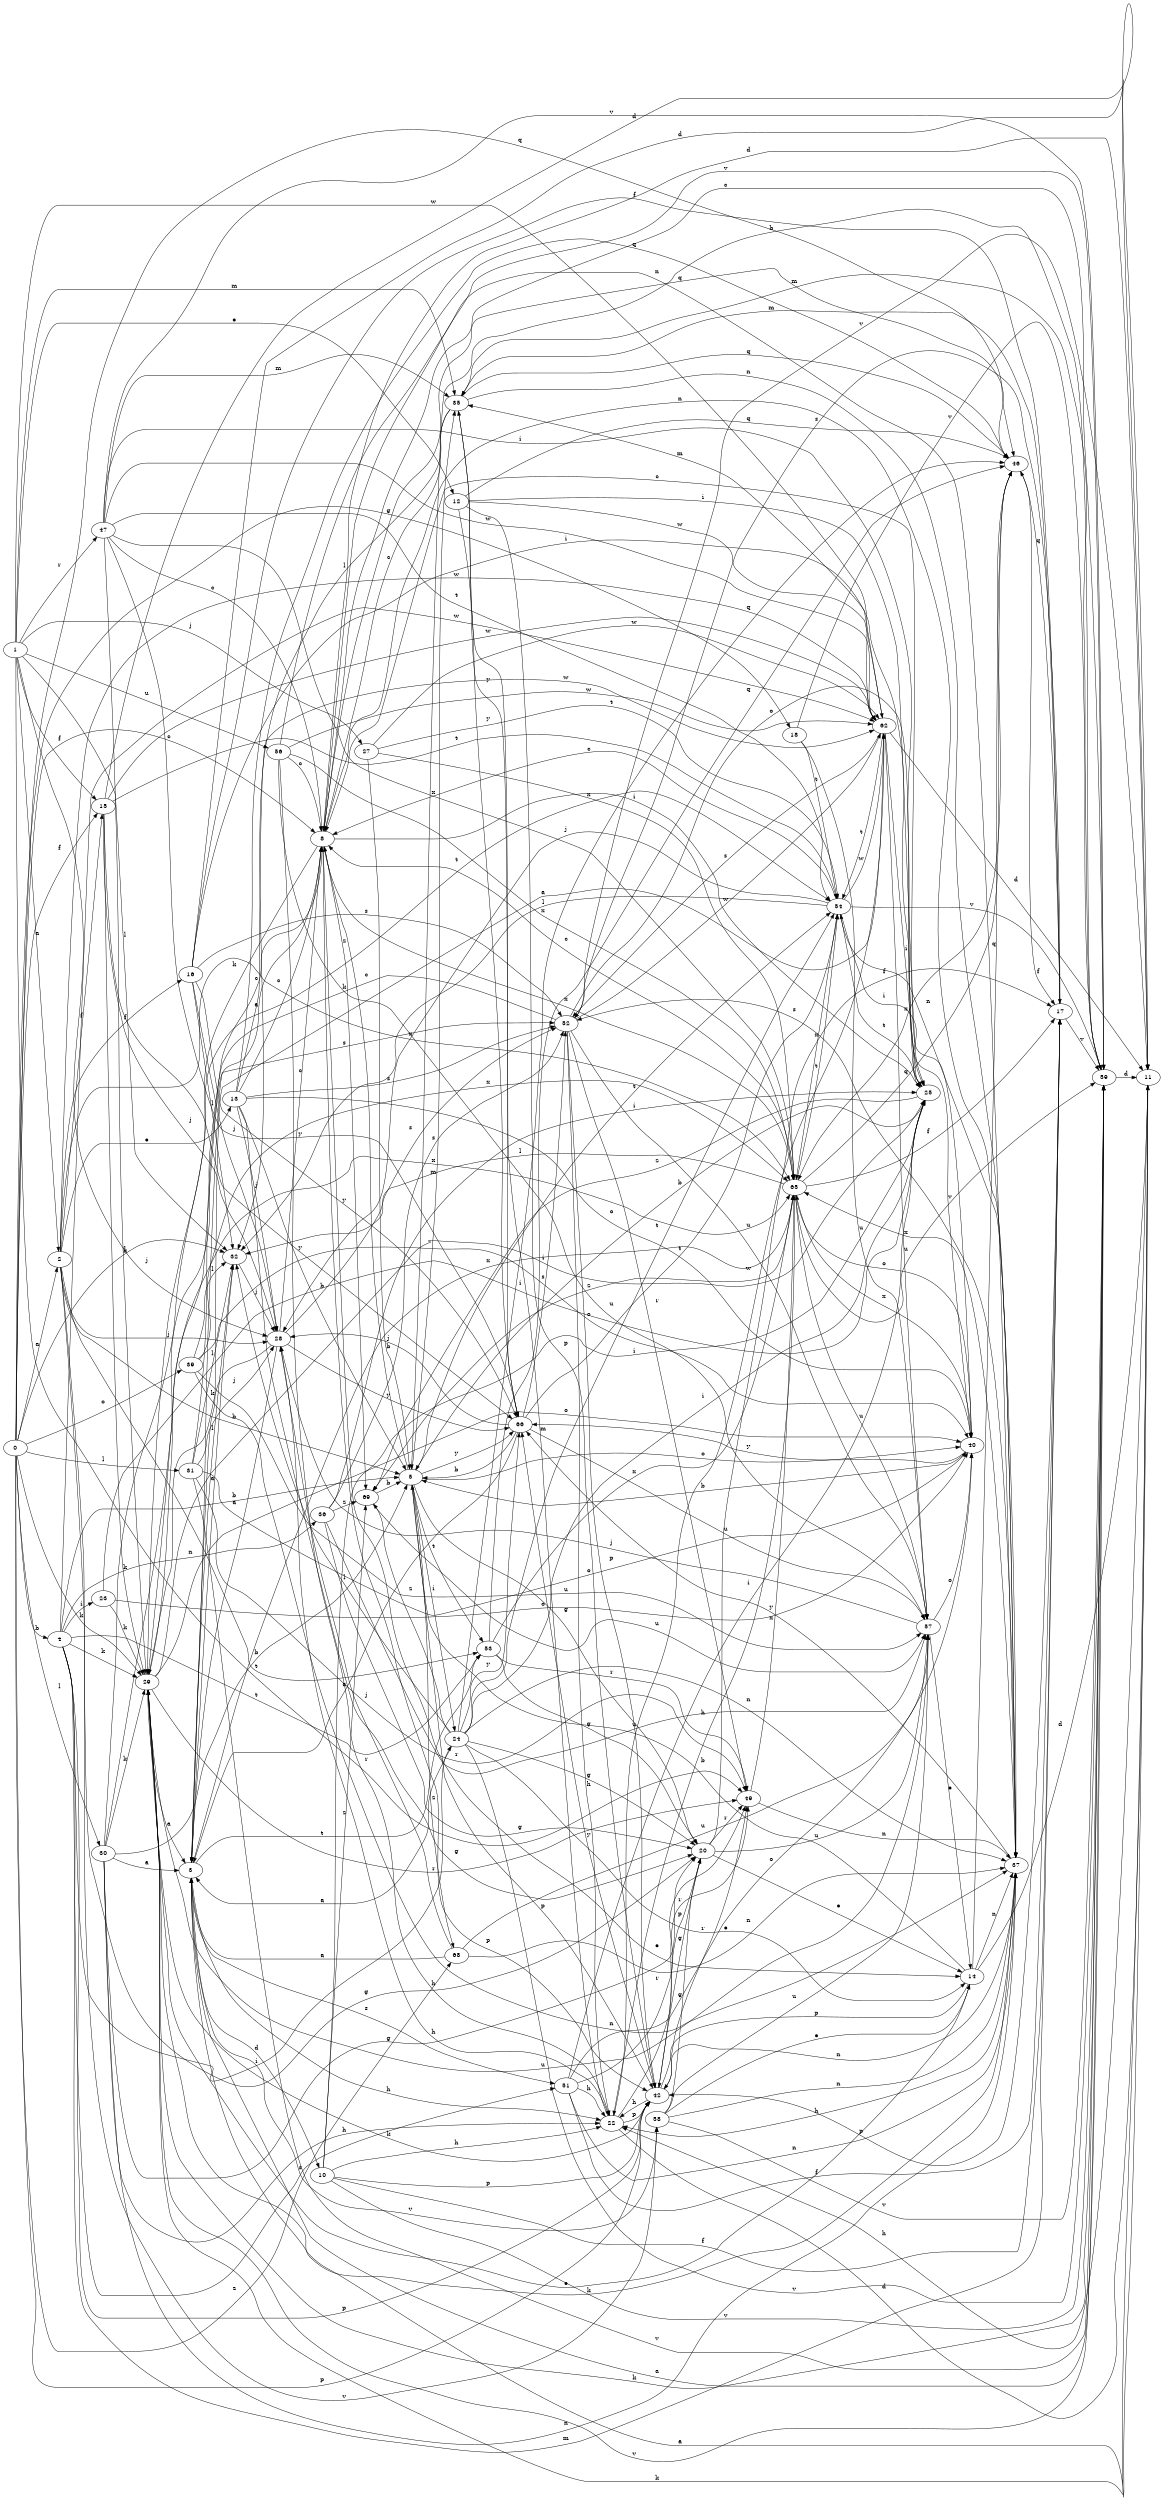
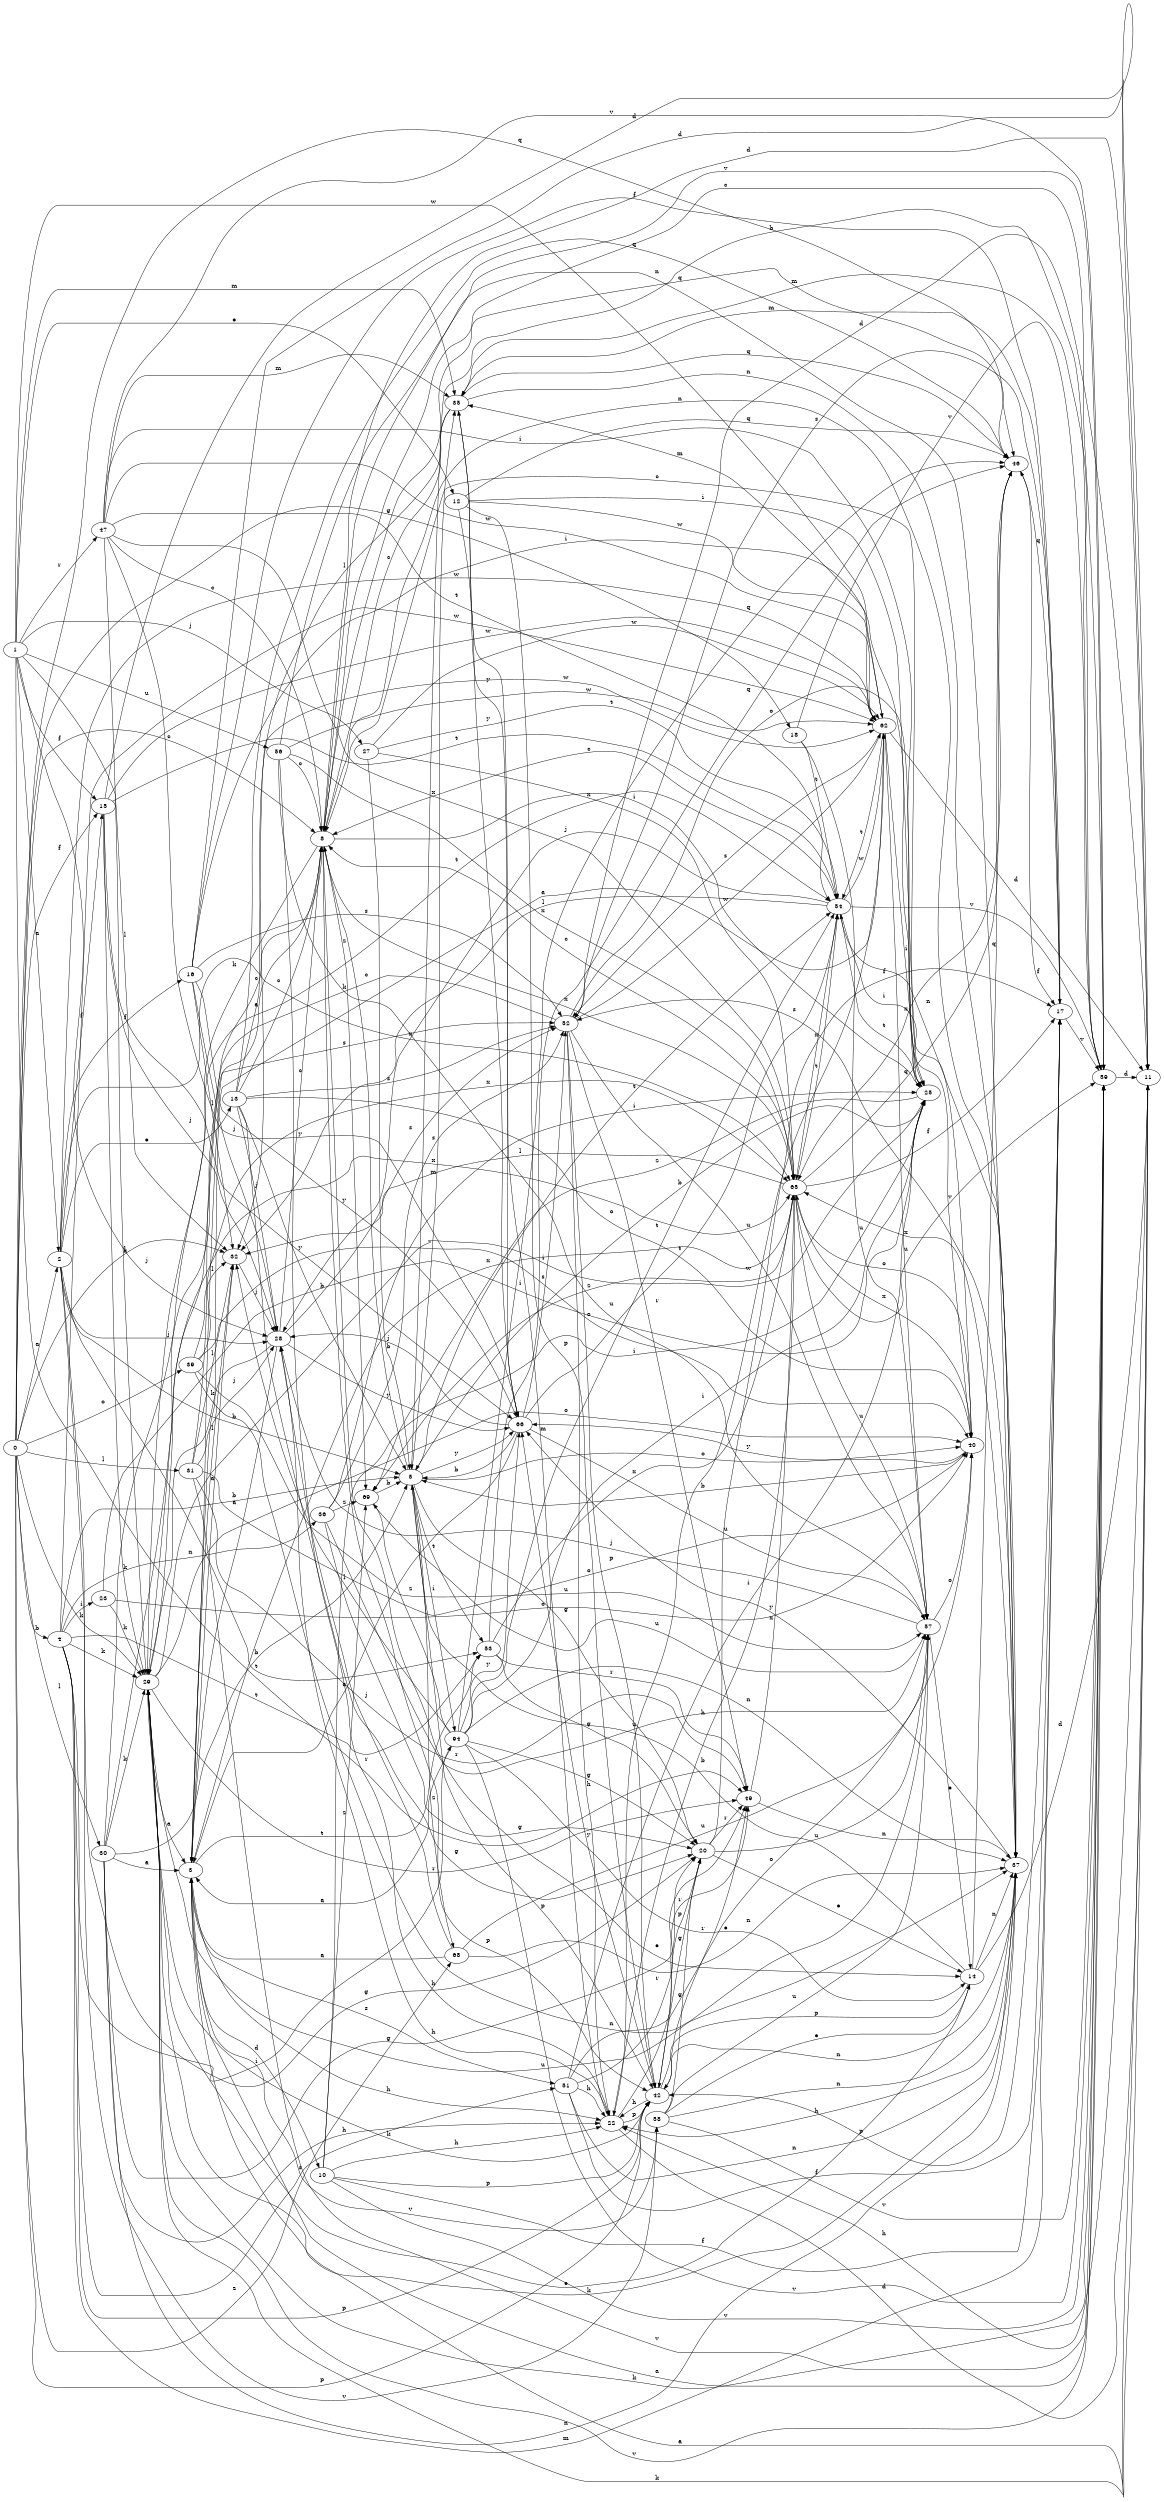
edge "52" -> "11": label "v" -> "d"
node "24": label "24" -> "94"
